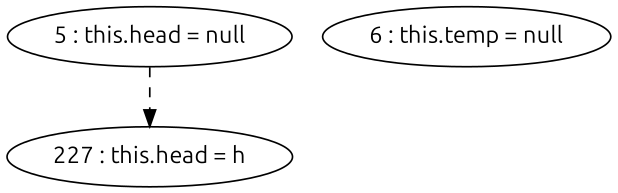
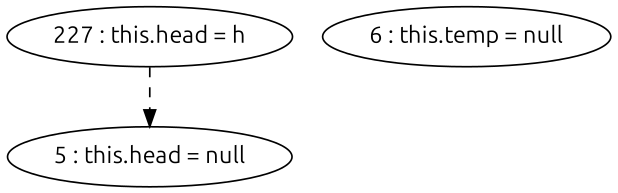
edge "5 : this.head = null" -> "227 : this.head = h": reversed
